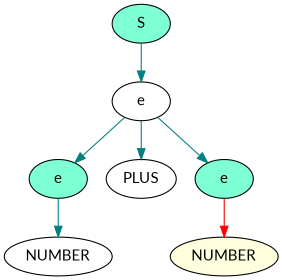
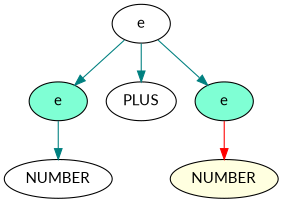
node "S": removed
